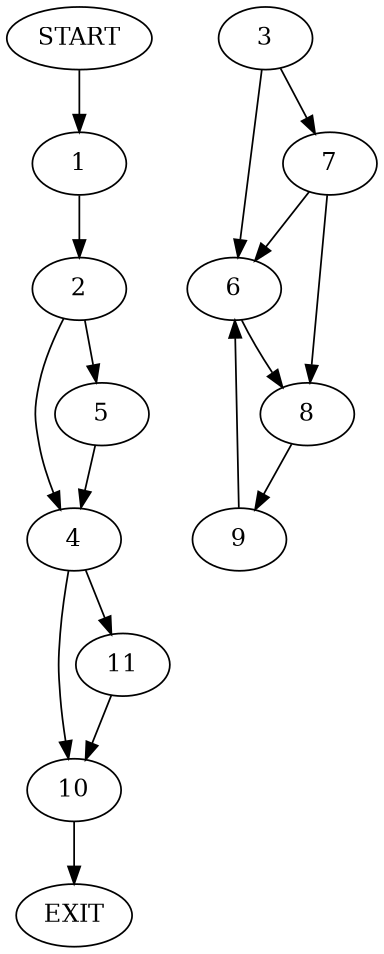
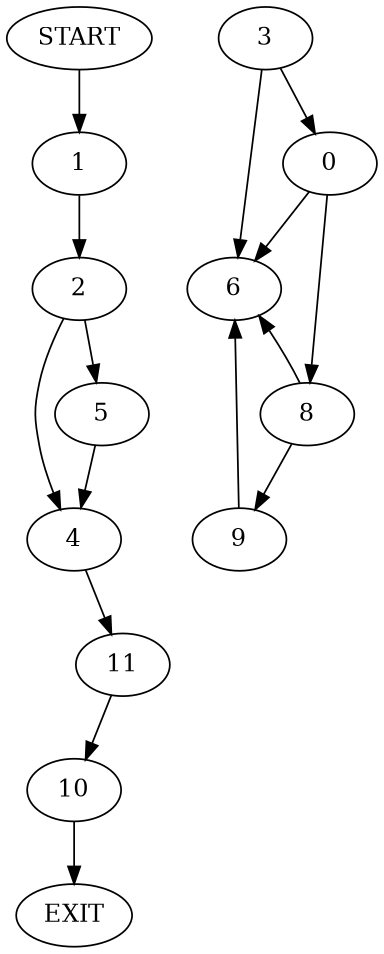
node "7": label "7" -> "0"
edge "6" -> "8": reversed
edge "4" -> "10": removed
